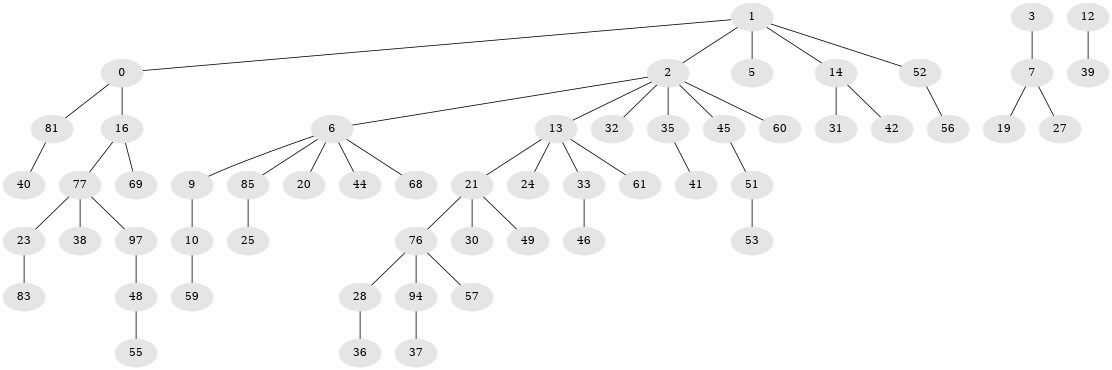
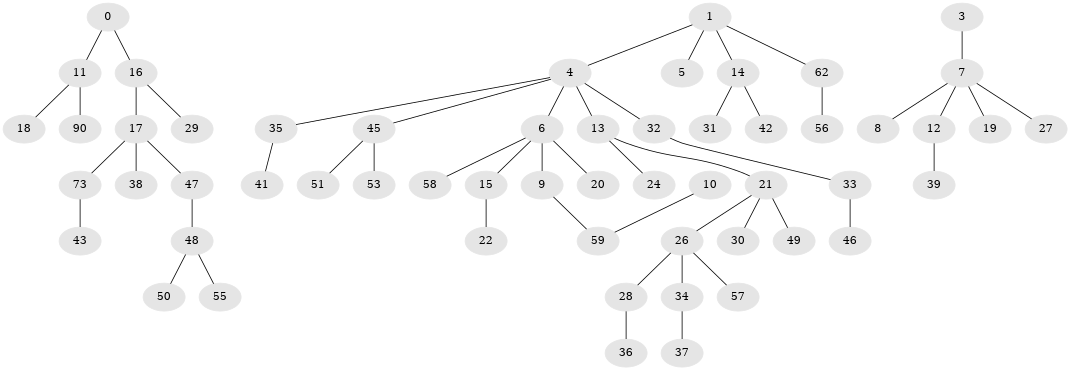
edge "1" -- "0": removed
node "2": label "2" -> "4"
node "52": label "52" -> "62"
edge "7" -- "12": added
node "18": added
node "81": label "81" -> "11"
node "60": removed
node "8": added
edge "13" -- "33": now "32" -- "33"
node "40": label "40" -> "90"
node "77": label "77" -> "17"
node "69": label "69" -> "29"
node "85": label "85" -> "15"
node "44": removed
node "68": label "68" -> "58"
node "61": removed
edge "9" -- "10": now "9" -- "59"
edge "51" -- "53": now "45" -- "53"
node "23": label "23" -> "73"
node "97": label "97" -> "47"
node "25": label "25" -> "22"
node "76": label "76" -> "26"
node "83": label "83" -> "43"
node "50": added
node "94": label "94" -> "34"
